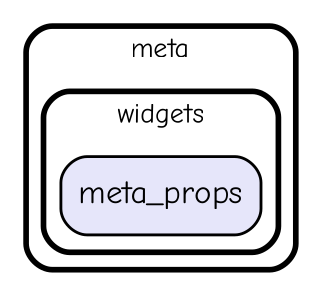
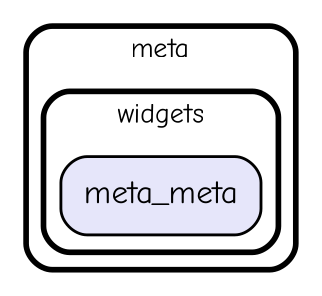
node "meta_props": label "meta_props" -> "meta_meta"
